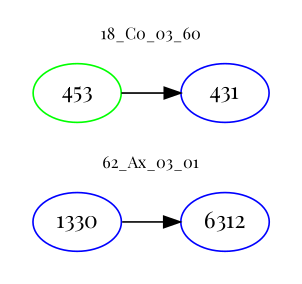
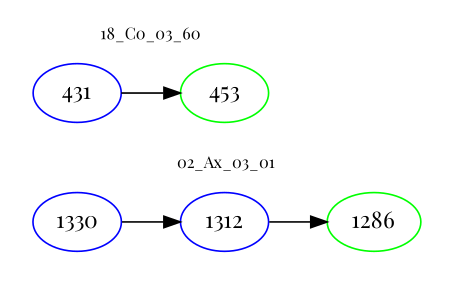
edge "453" -> "431": reversed
cluster "62_Ax_03_01": label "62_Ax_03_01" -> "02_Ax_03_01"
node "6312": label "6312" -> "1312"
node "1286": added
